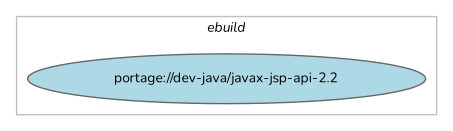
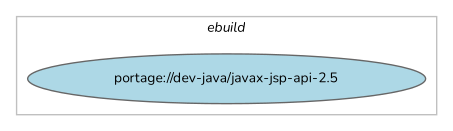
node "portage://dev-java/javax-jsp-api-2.2": label "portage://dev-java/javax-jsp-api-2.2" -> "portage://dev-java/javax-jsp-api-2.5"
